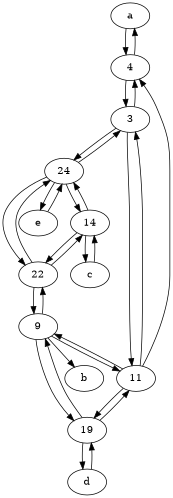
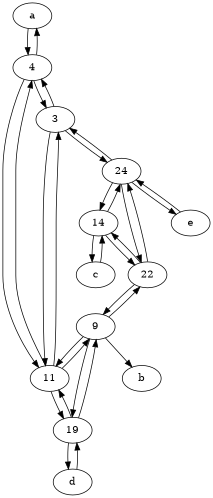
edge "4" -> "11": added
